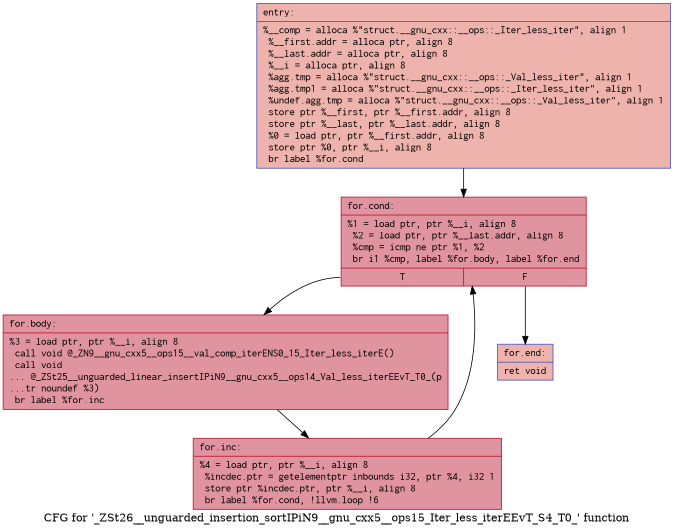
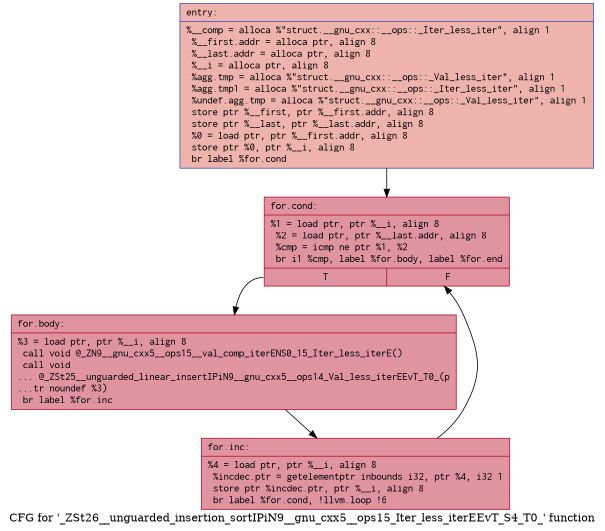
node "for.end:": removed
